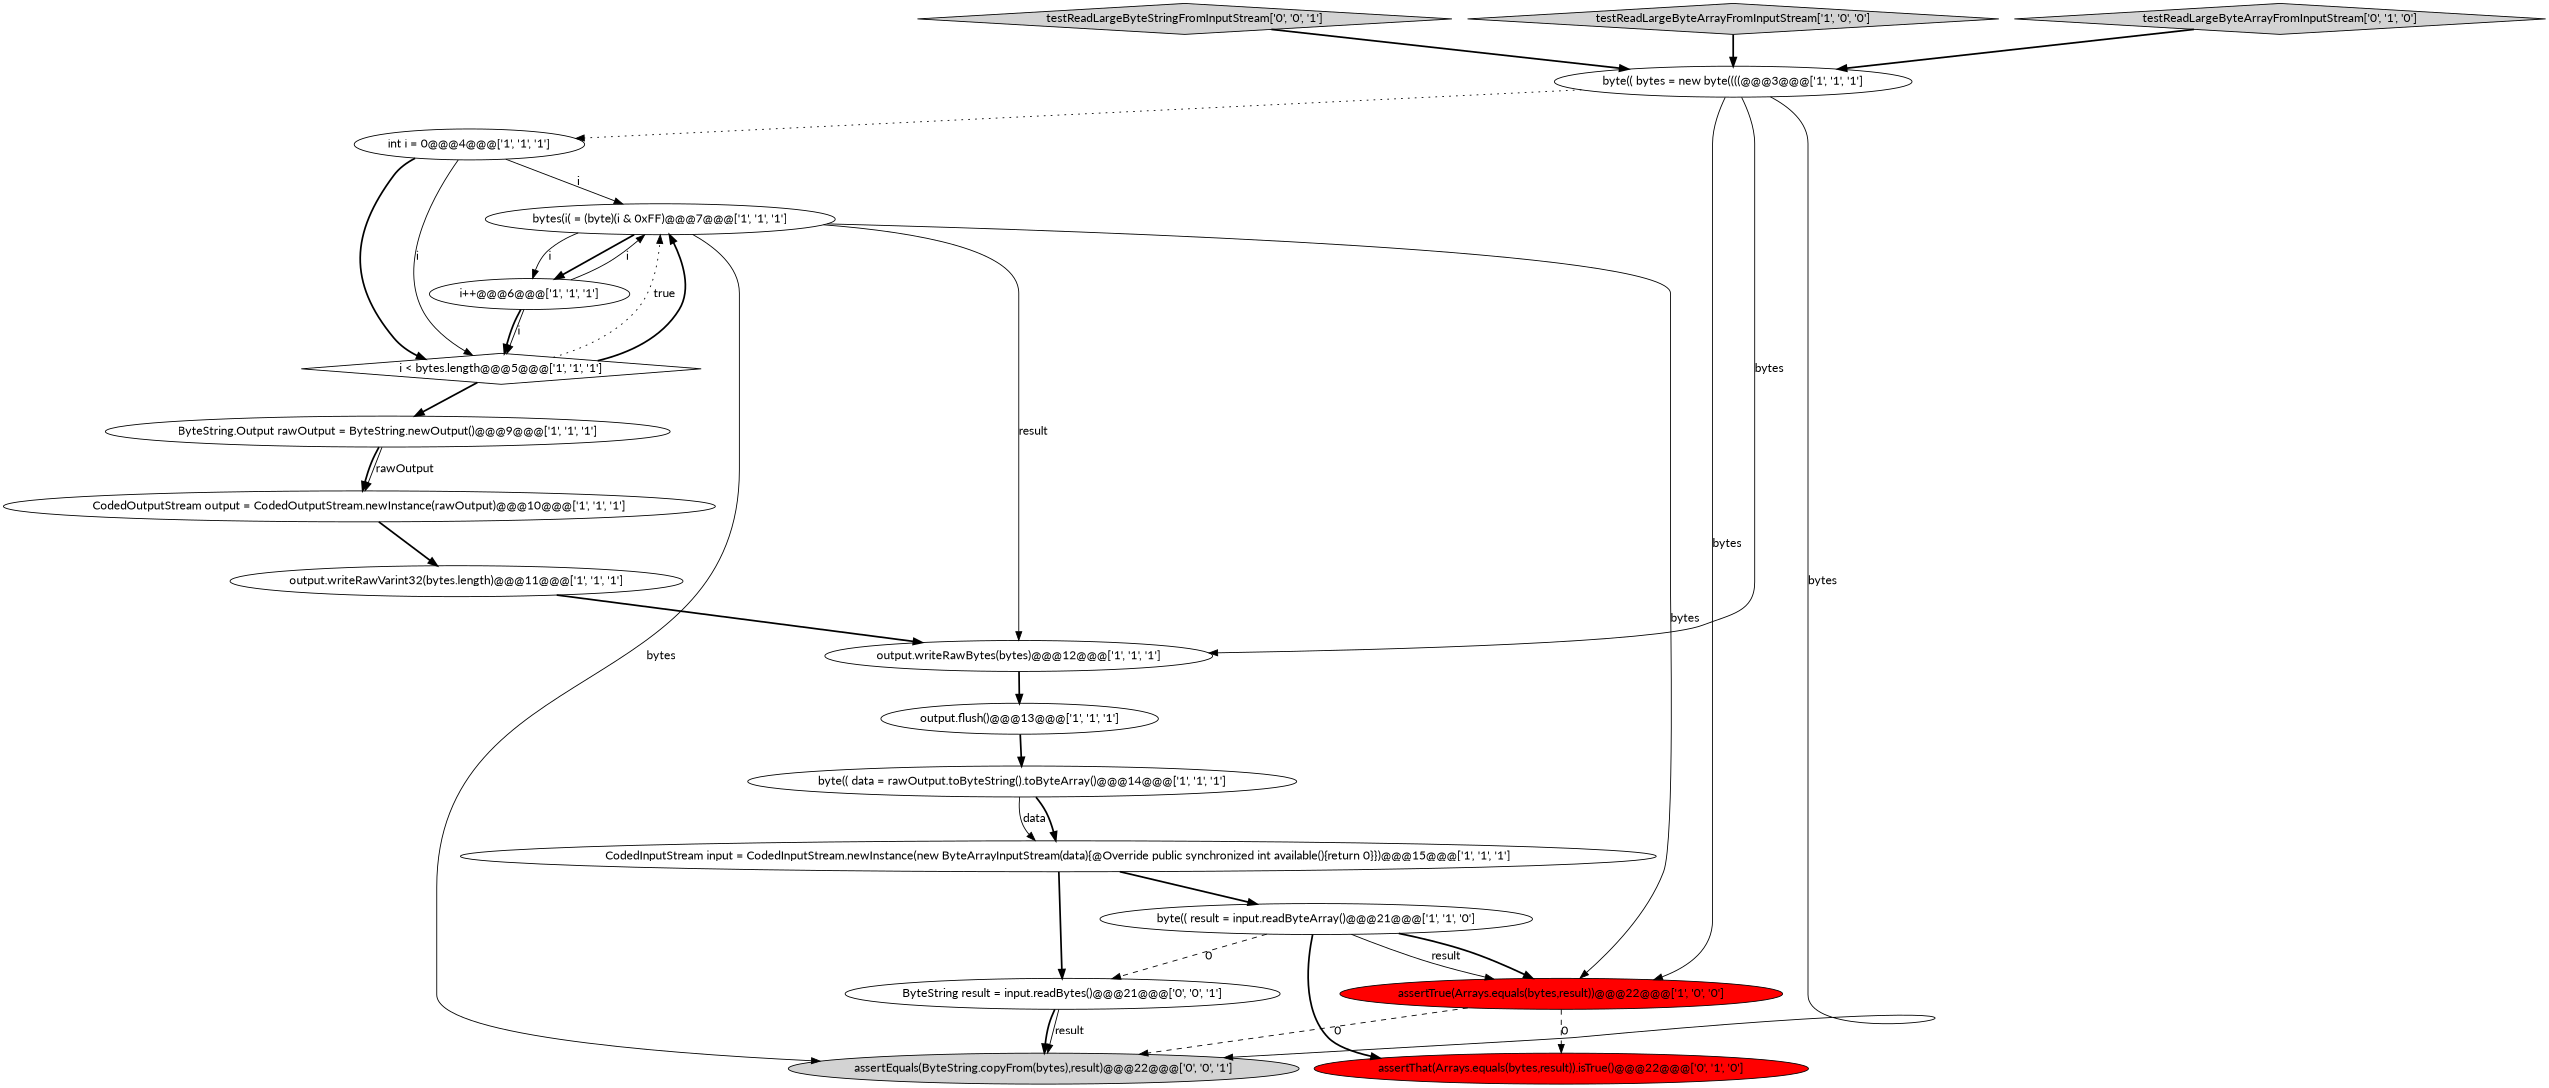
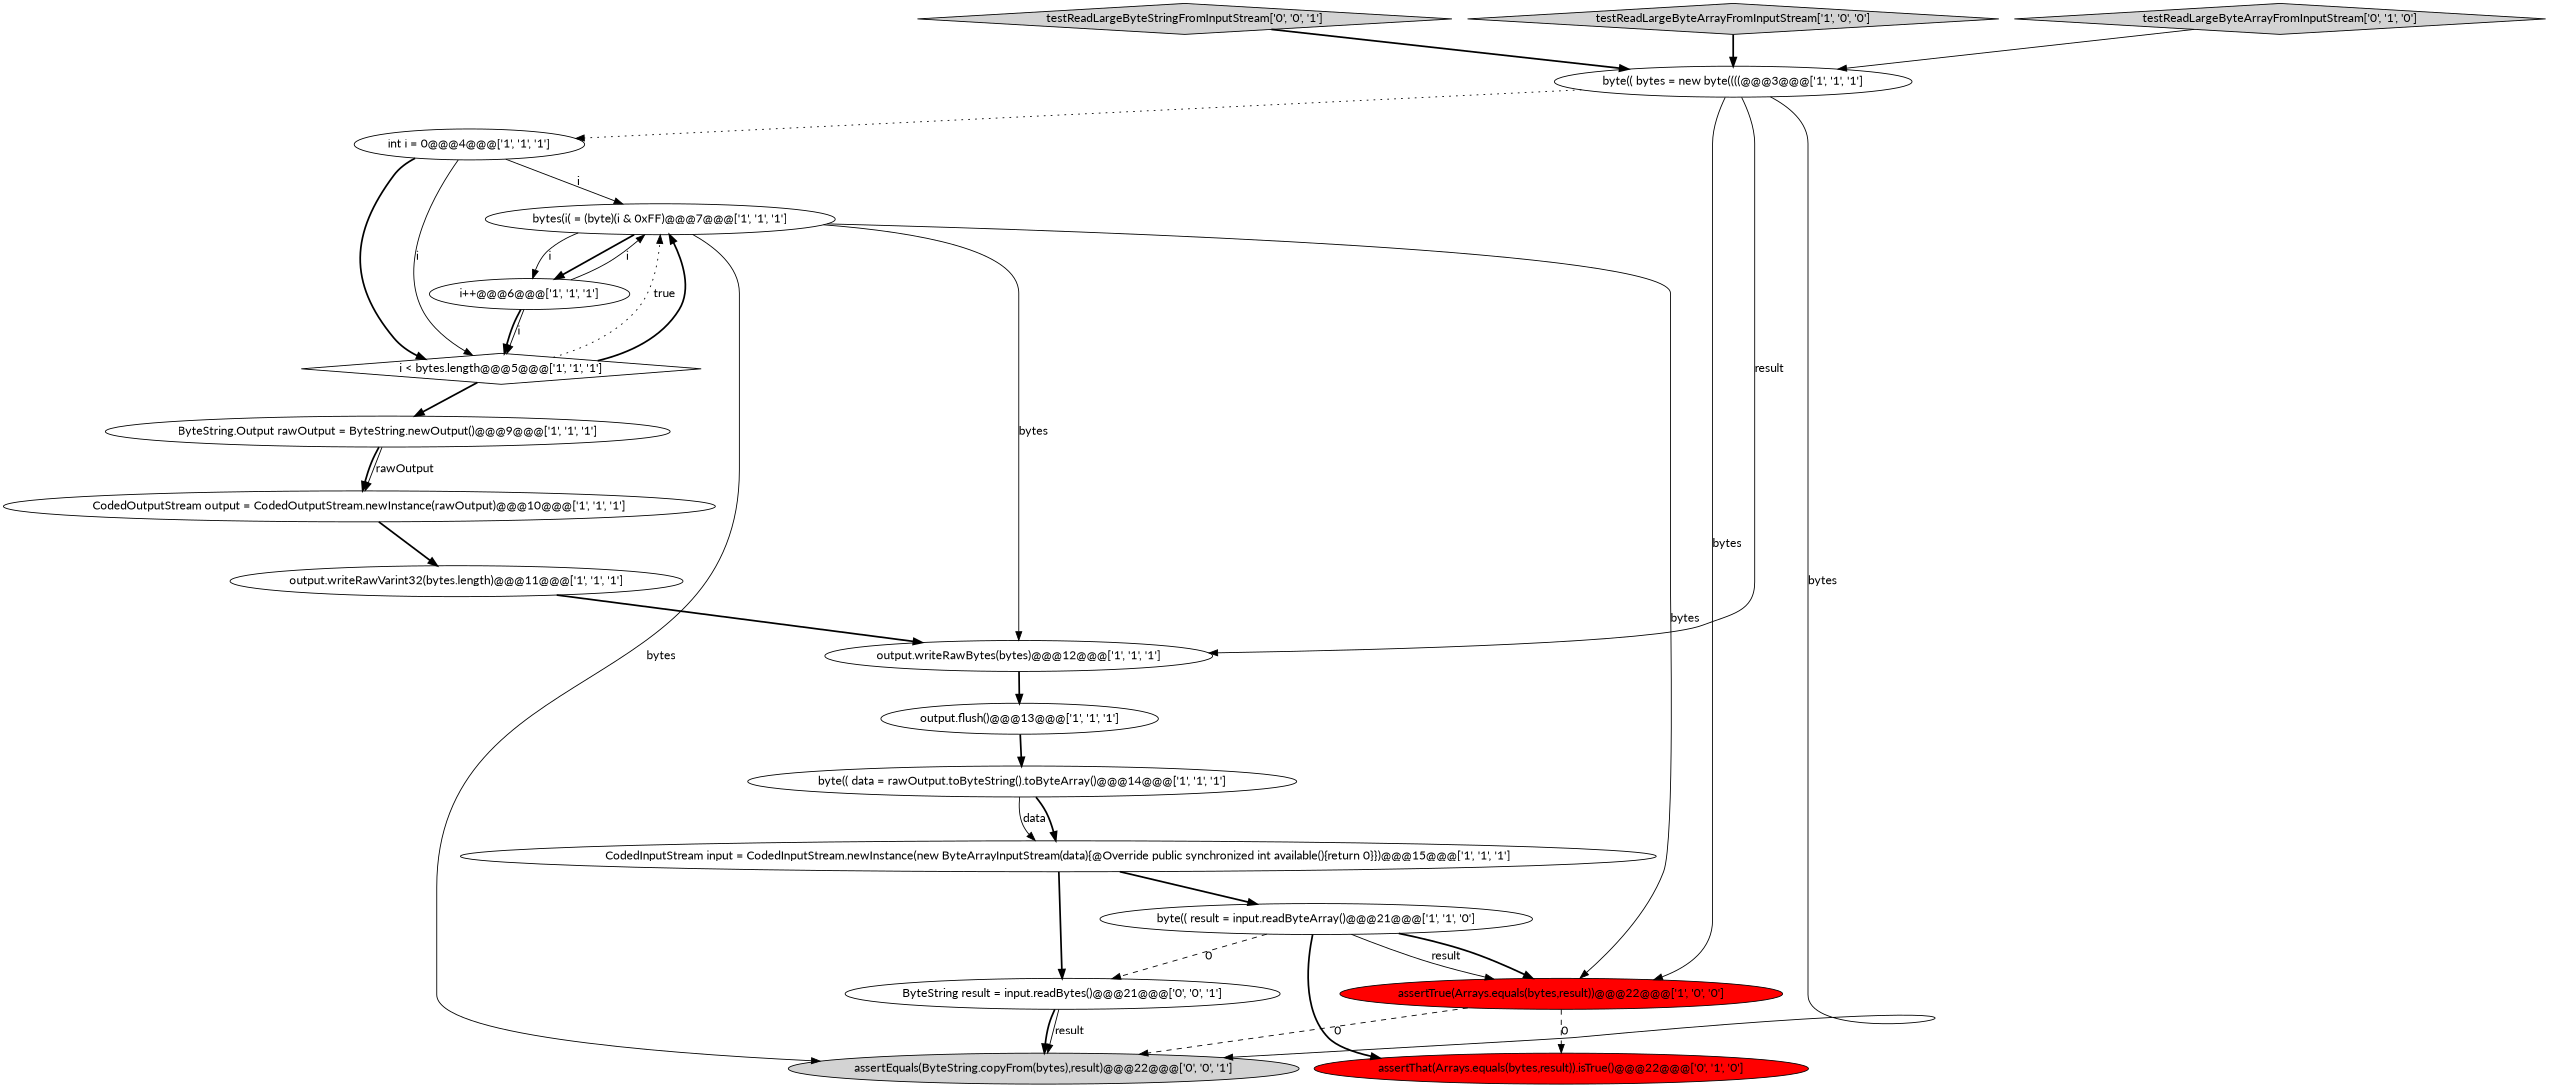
edge "testReadLargeByteArrayFromInputStream['0', '1', '0']" -> "byte(( bytes = new byte((((@@@3@@@['1', '1', '1']": style bold -> solid
edge "byte(( bytes = new byte((((@@@3@@@['1', '1', '1']" -> "output.writeRawBytes(bytes)@@@12@@@['1', '1', '1']": label "bytes" -> "result"
edge "bytes(i( = (byte)(i & 0xFF)@@@7@@@['1', '1', '1']" -> "output.writeRawBytes(bytes)@@@12@@@['1', '1', '1']": label "result" -> "bytes"
